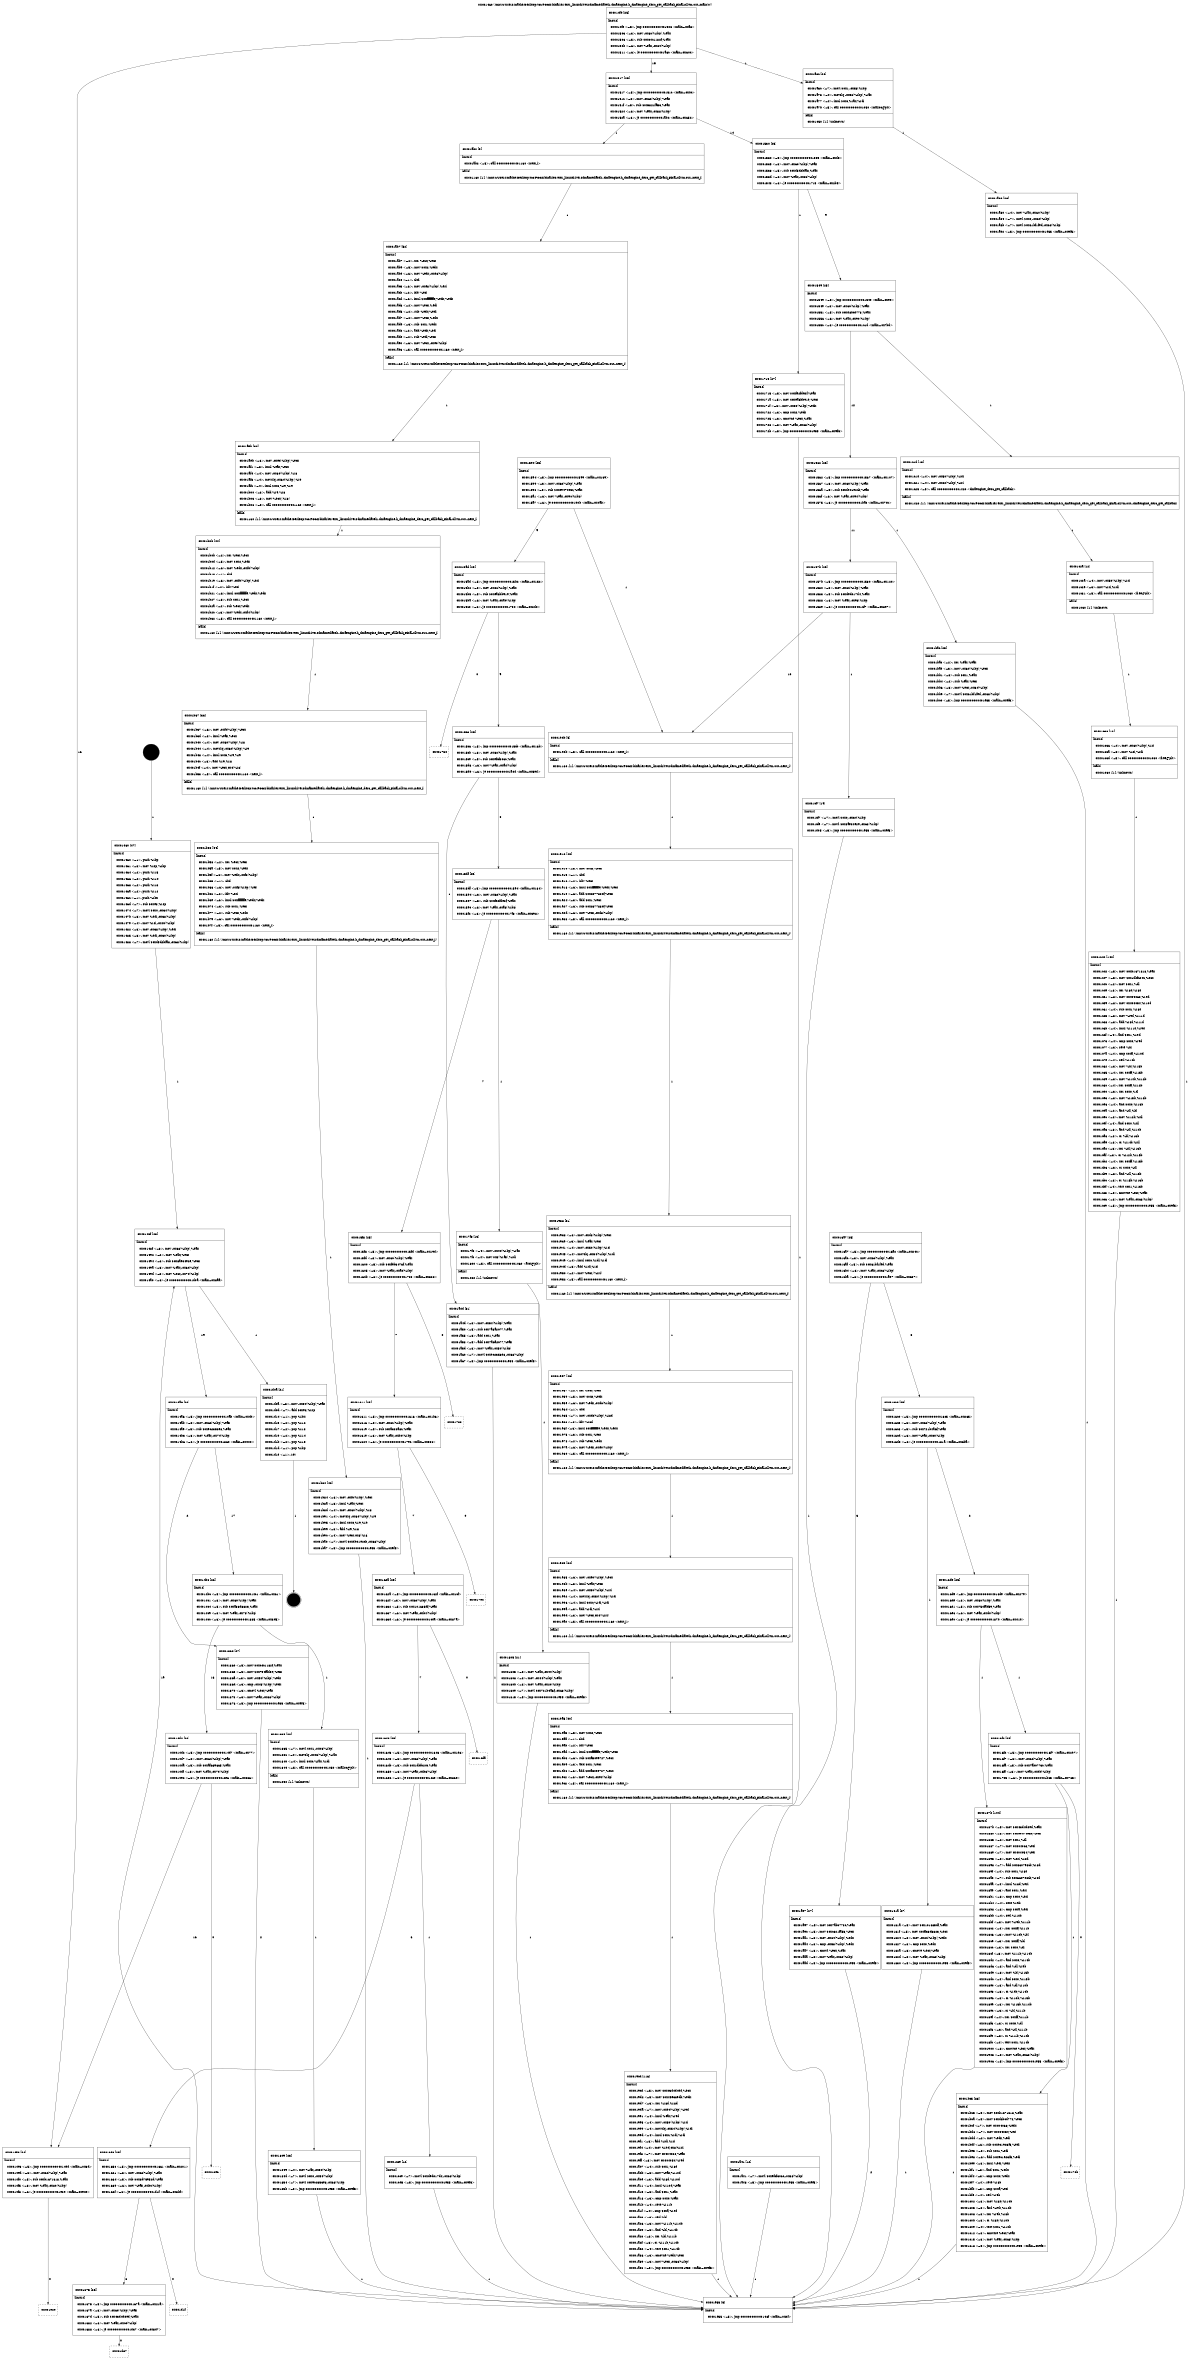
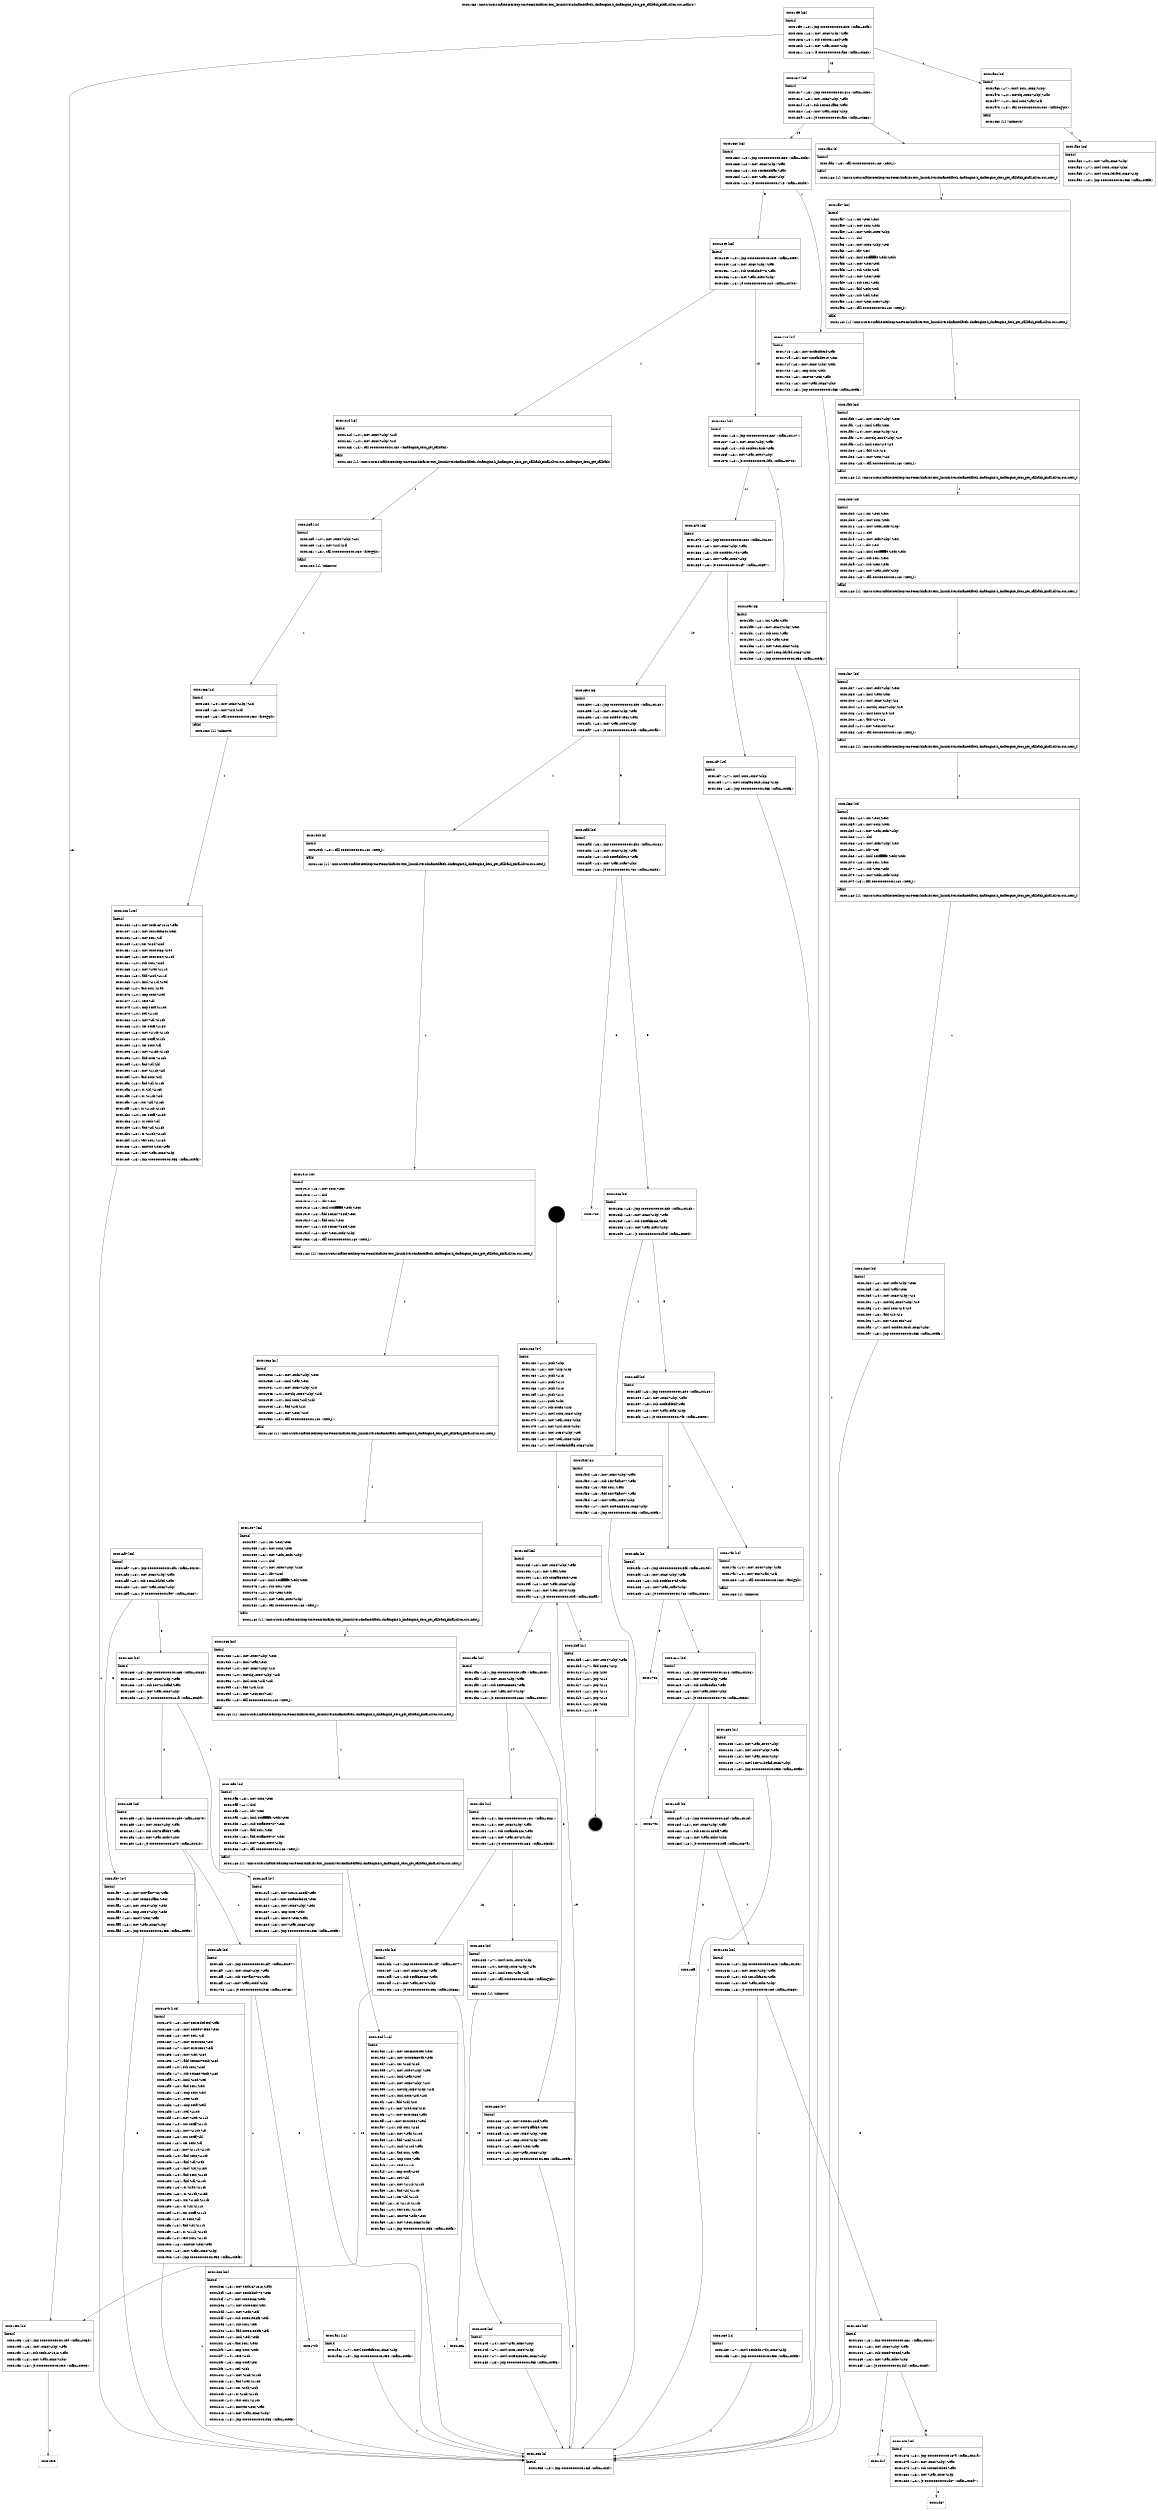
edge "0x40157b [25]" -> "0x40190b [5]": now "0x40157b [25]" -> "0x401594 [25]"
edge "0x401a80 [23]" -> "0x401e55 [5]": removed, label "1"
edge "0x401835 [20]" -> "0x401849 [23]": label " 1" -> " 10"
